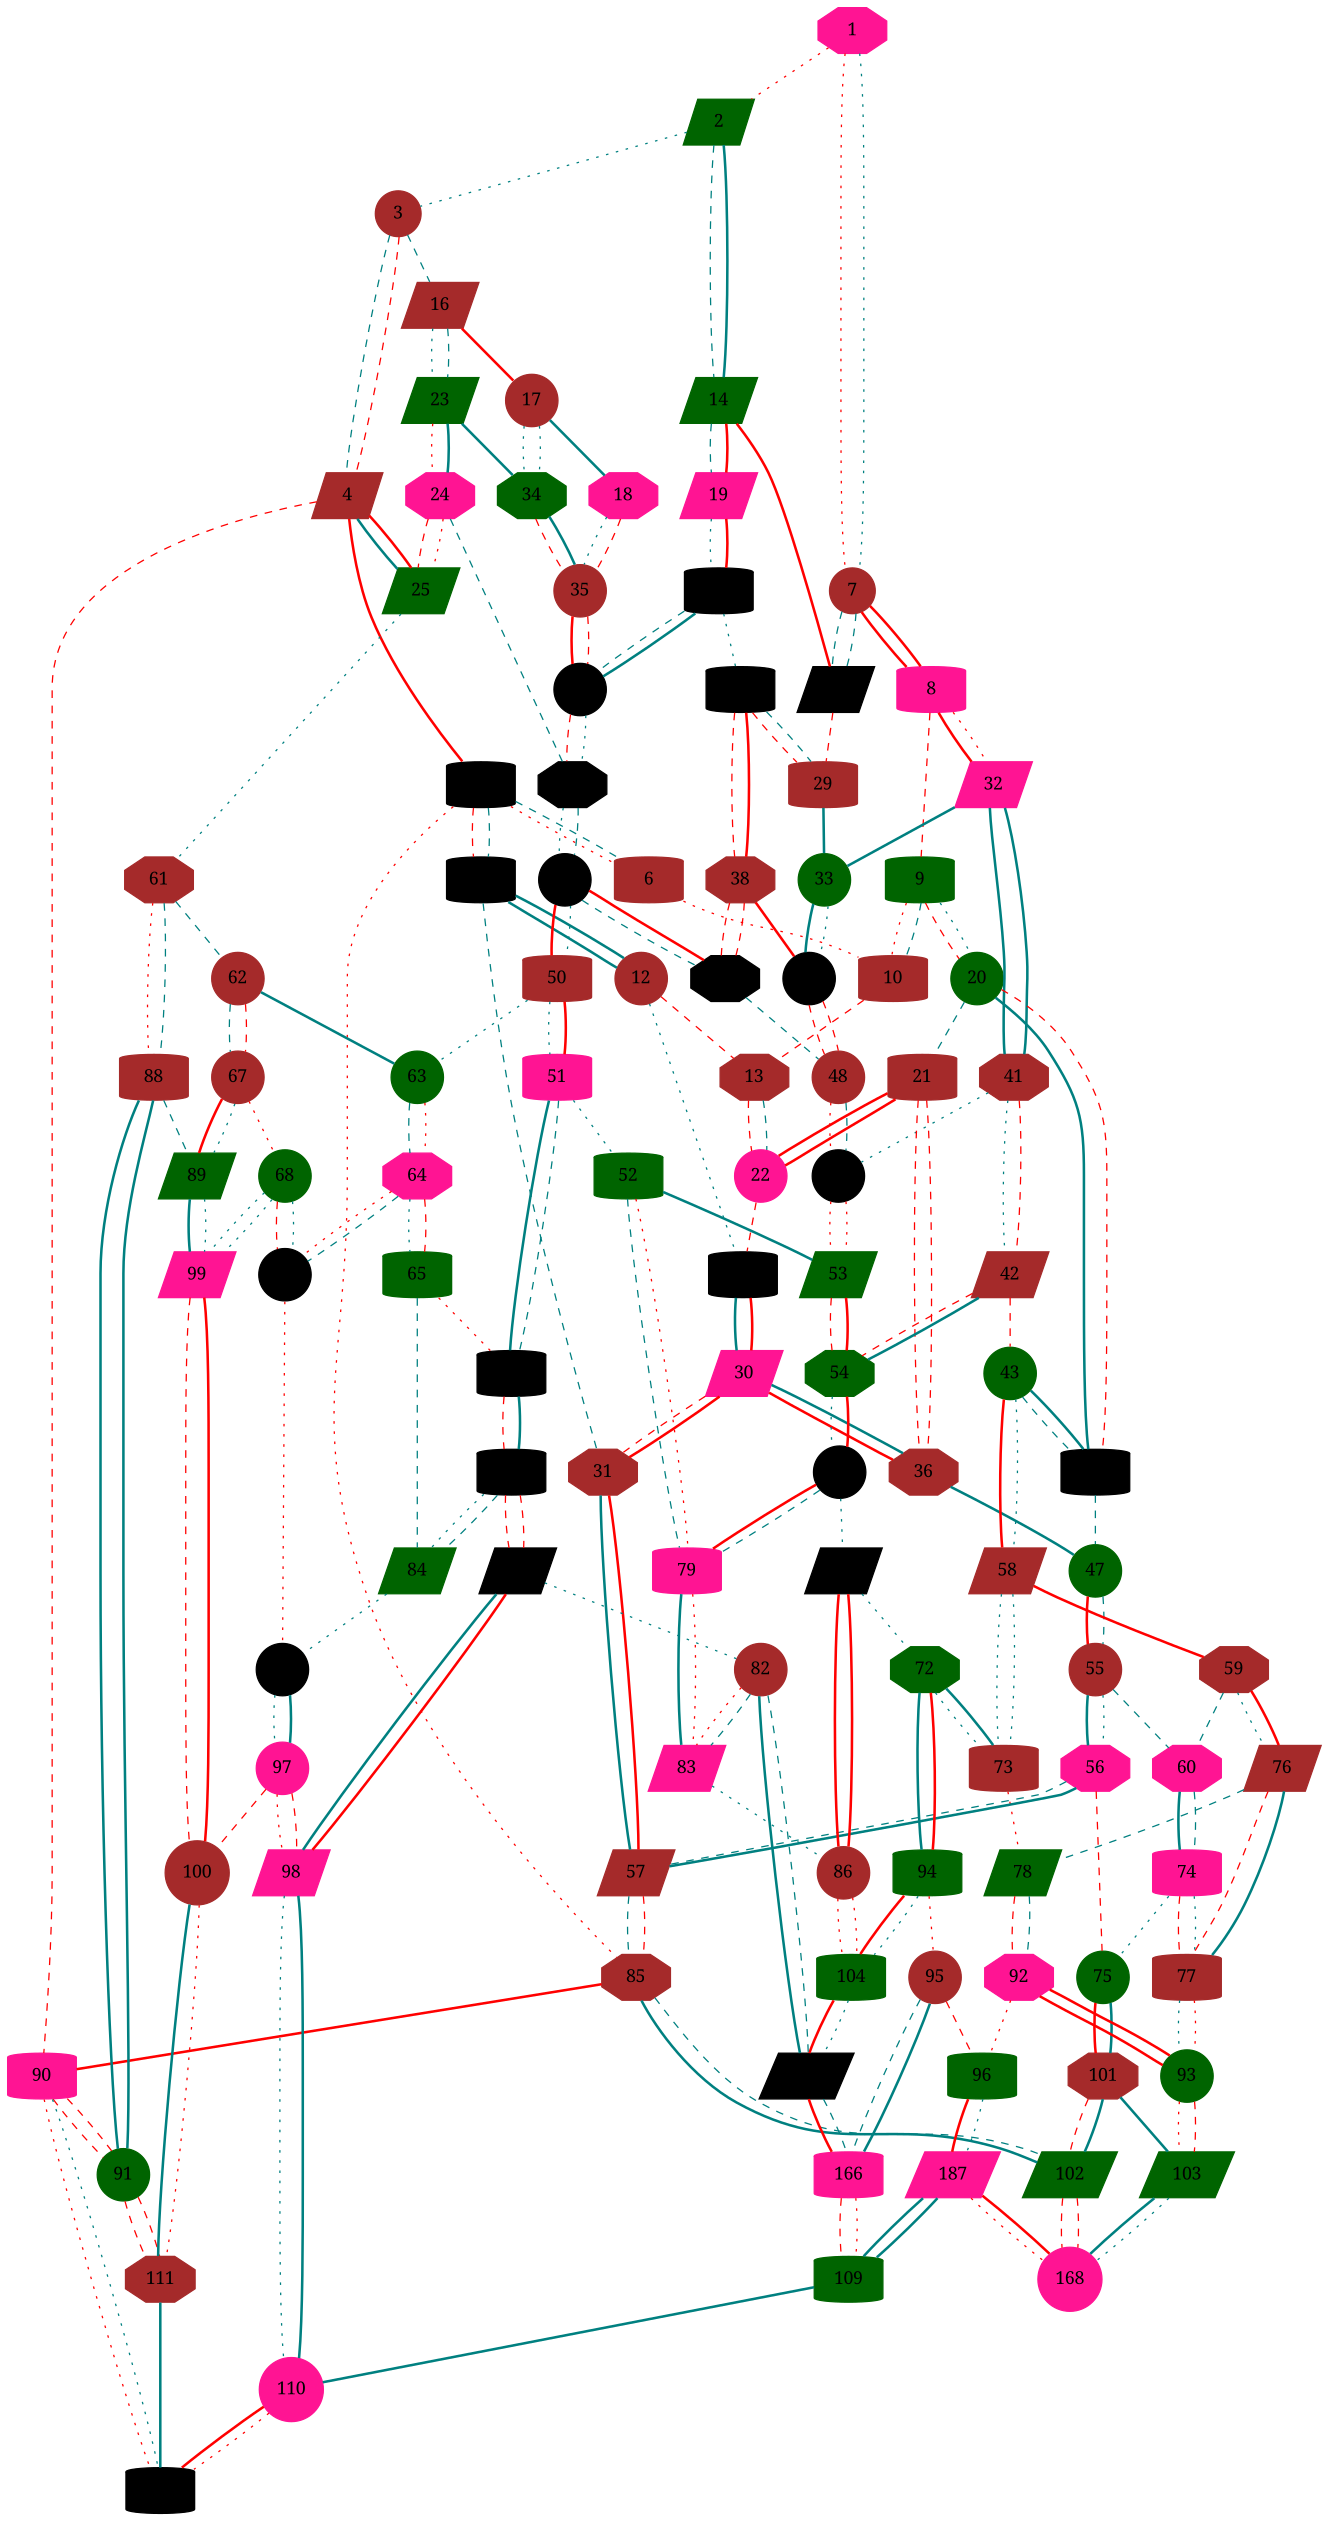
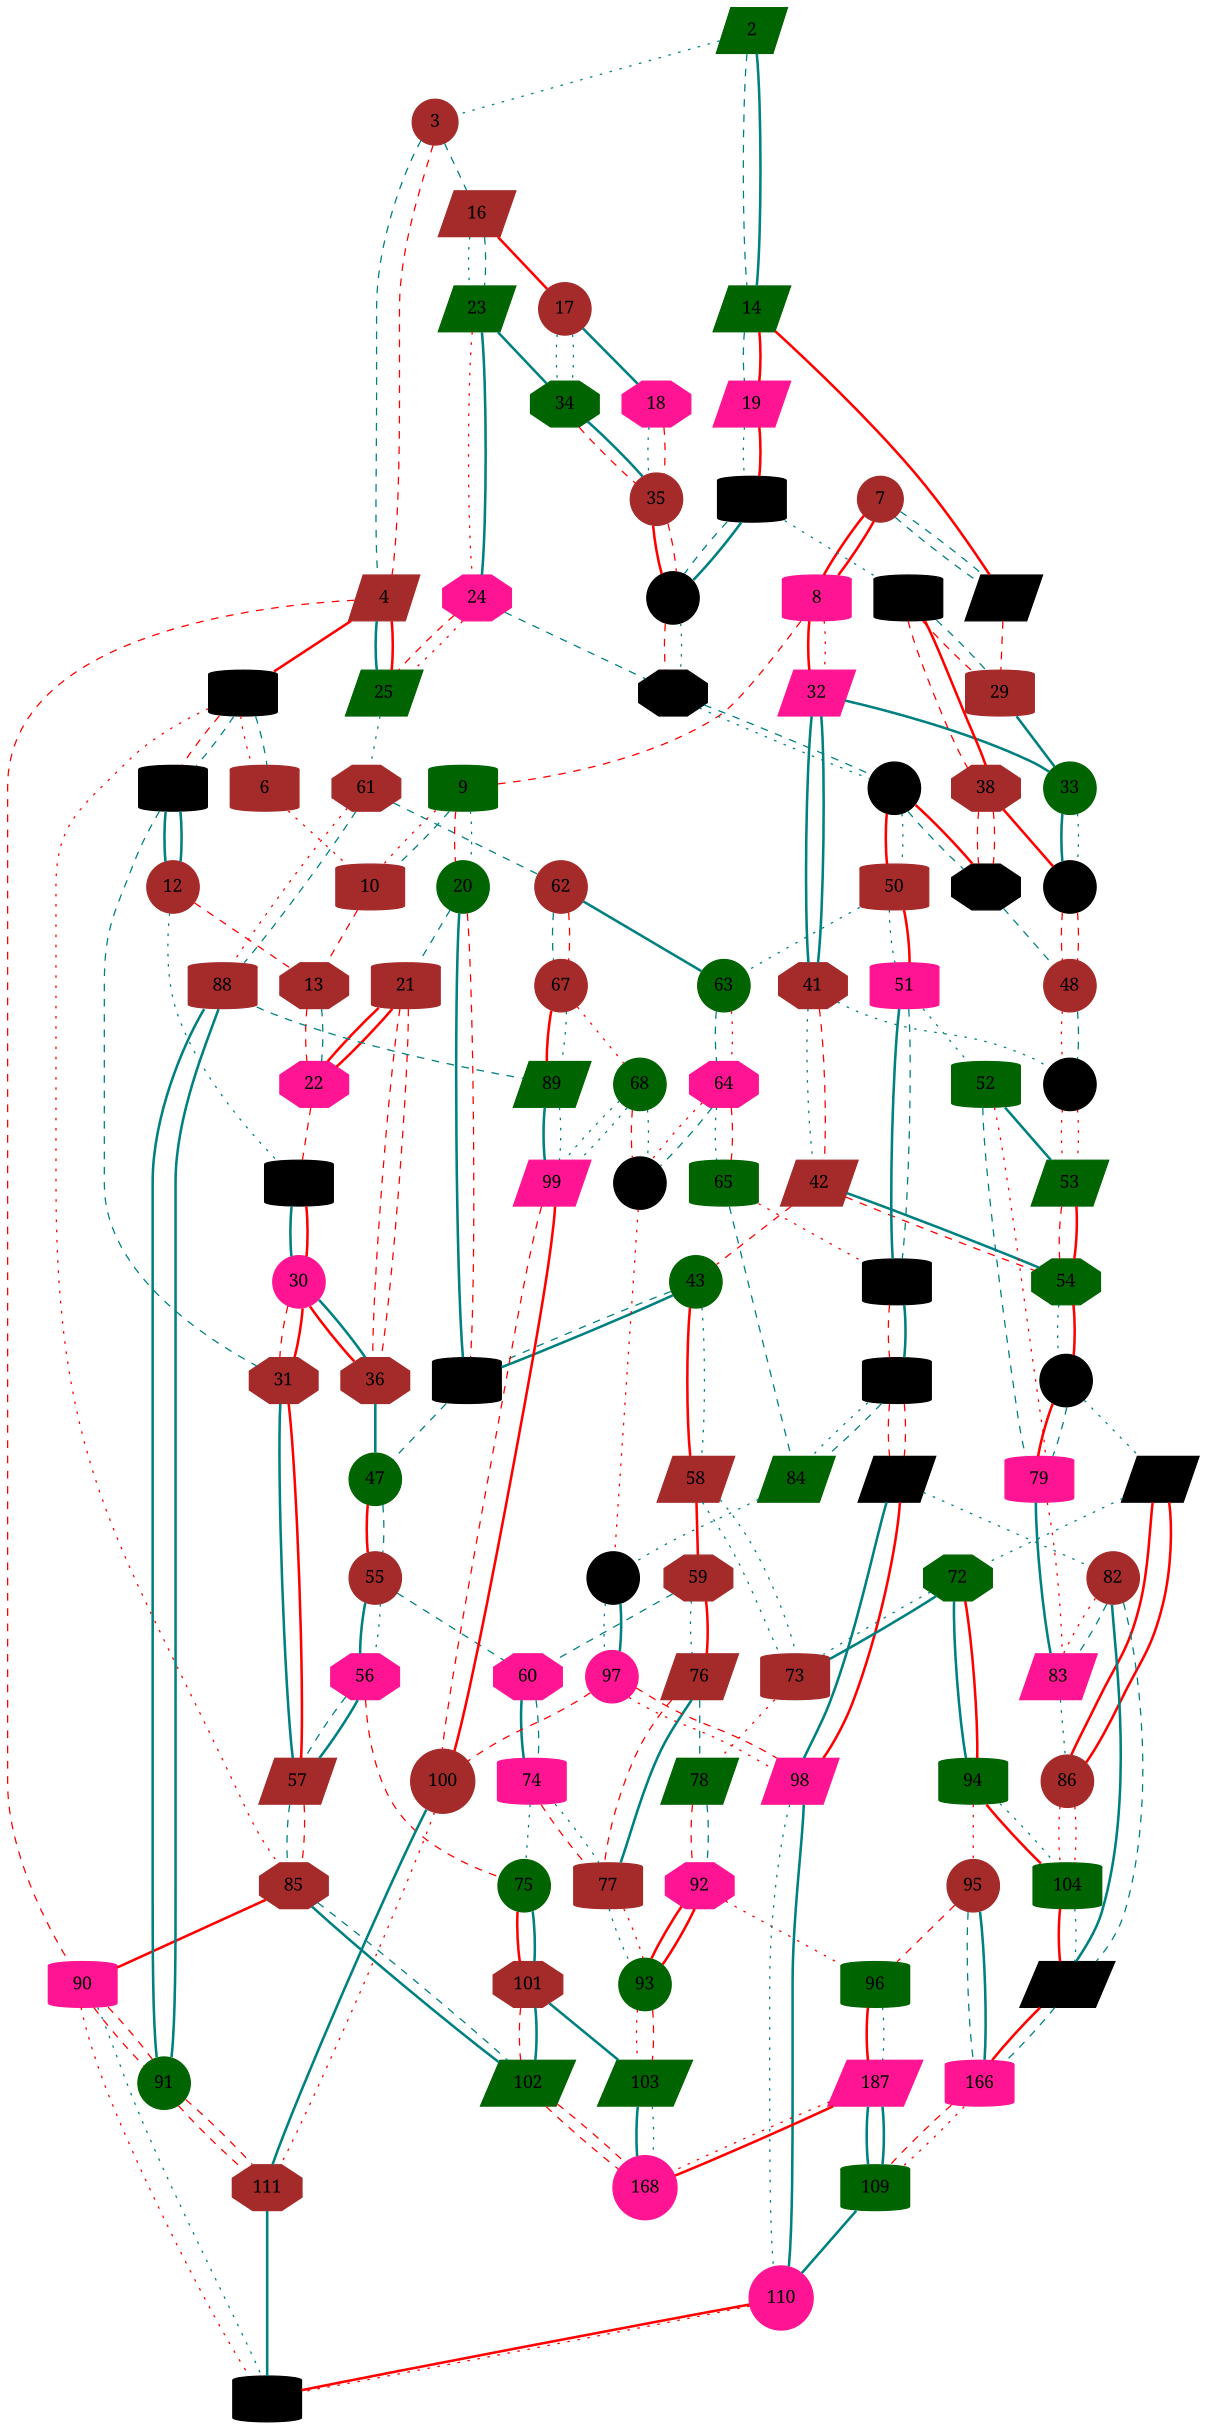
node "1": removed
node "22": shape circle -> octagon
node "30": shape parallelogram -> circle
